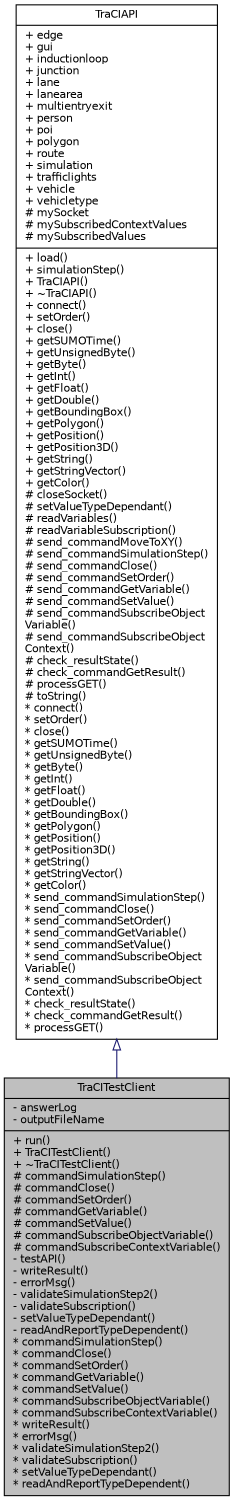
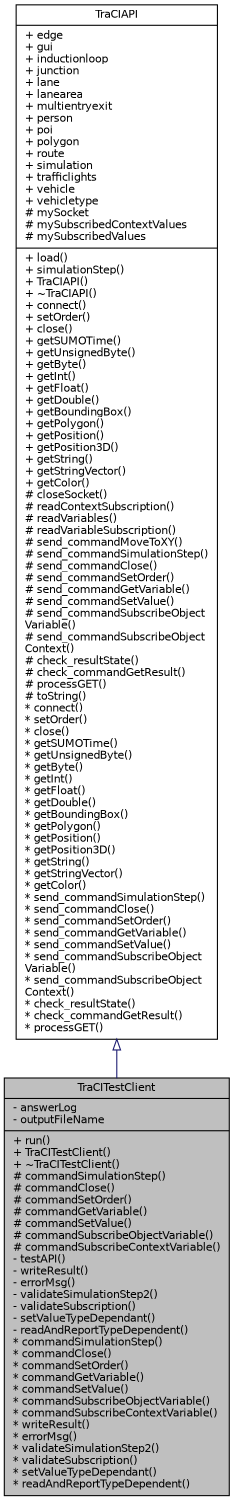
node "TraCIAPI": text "# setValueTypeDependant()" -> "# readContextSubscription()"
